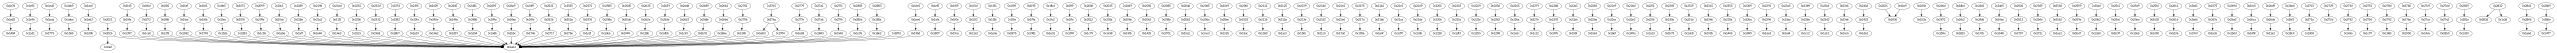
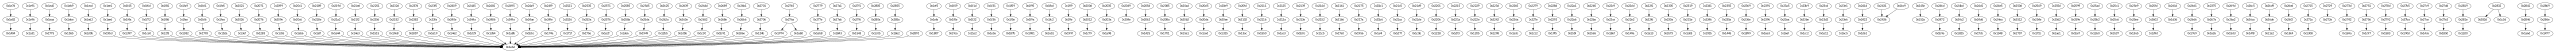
node "0x2611": removed
node "0x15fb": removed
edge "0x2026" -> "0x1e62": now "0x13ef" -> "0x1e62"
